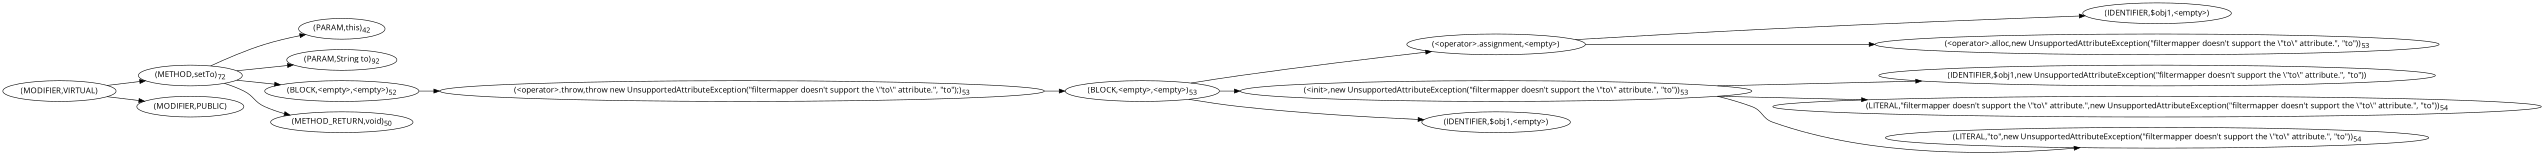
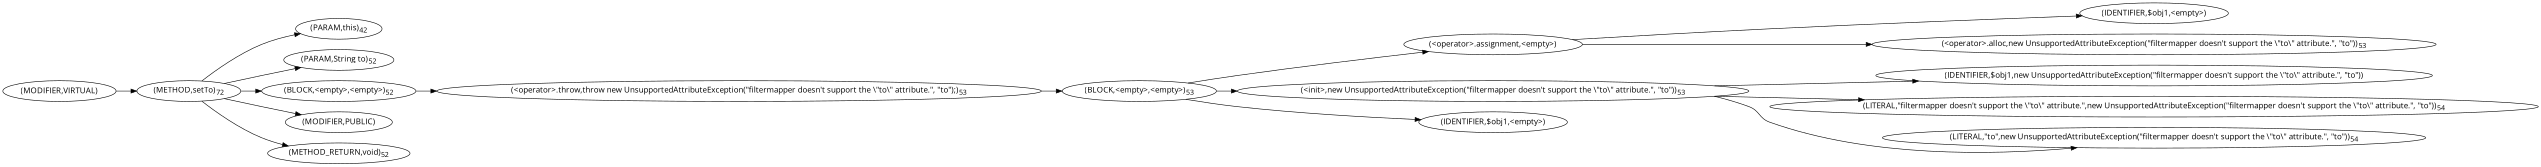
node "(PARAM,String to)": text "92" -> "52"
edge "(MODIFIER,VIRTUAL)" -> "(MODIFIER,PUBLIC)": now "(METHOD,setTo)" -> "(MODIFIER,PUBLIC)"
node "(METHOD_RETURN,void)": text "50" -> "52"
